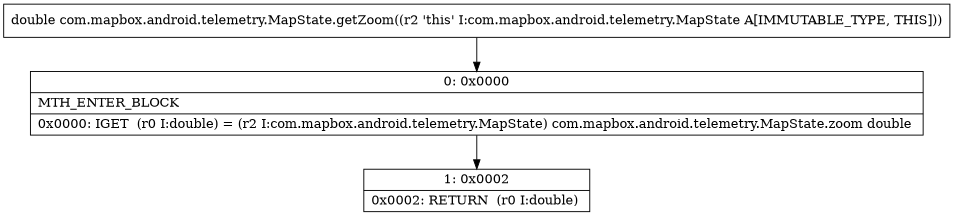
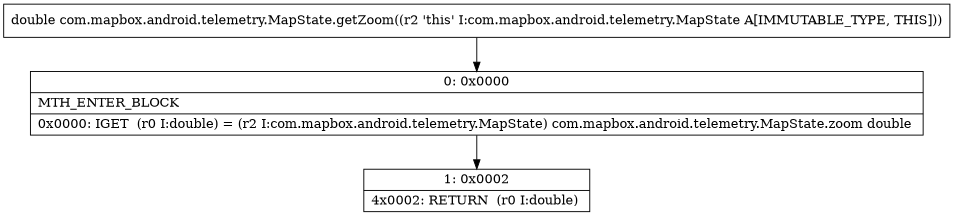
node "1: 0x0002": text "0x0002: RETURN  (r0 I:double)" -> "4x0002: RETURN  (r0 I:double)"
